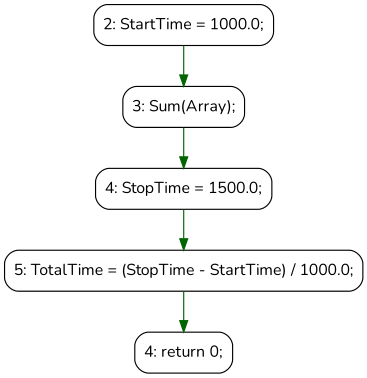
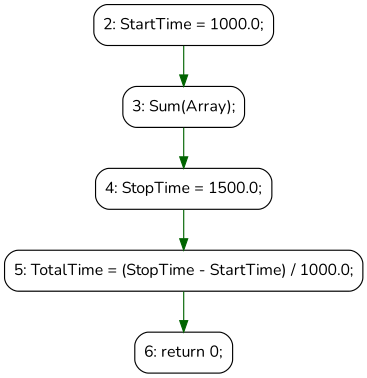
node "4: return 0;": label "4: return 0;" -> "6: return 0;"
